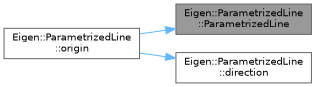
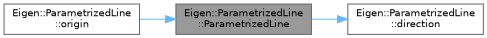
edge "Eigen::ParametrizedLine ::origin" -> "Eigen::ParametrizedLine ::direction": now "Eigen::ParametrizedLine ::ParametrizedLine" -> "Eigen::ParametrizedLine ::direction"
